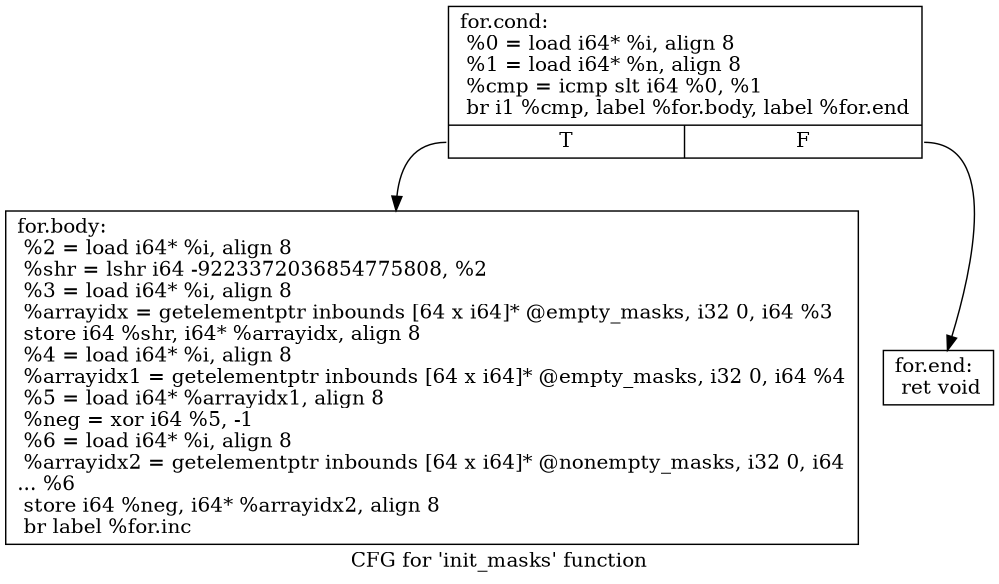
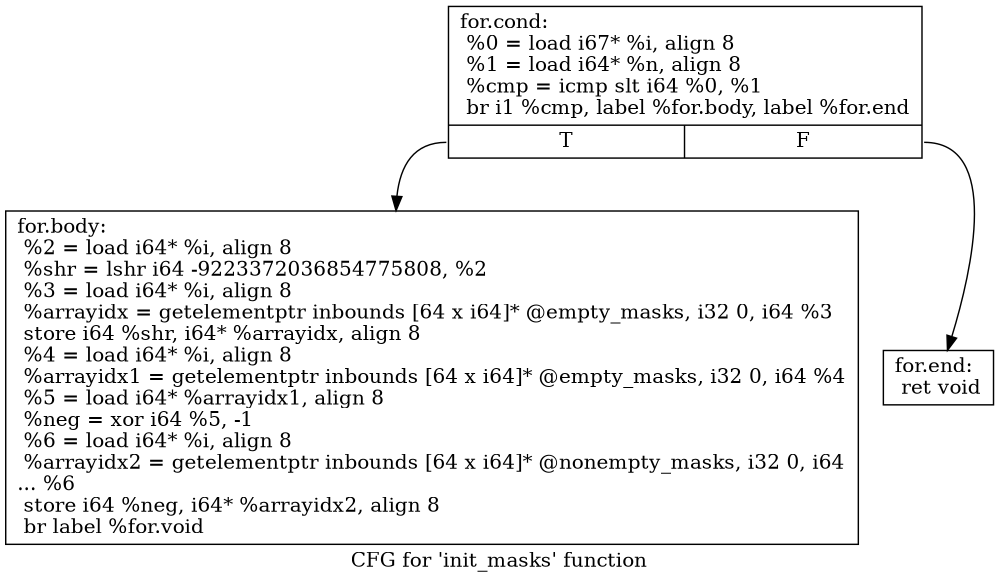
node "for.cond:": text "%0 = load i64* %i, align 8" -> "%0 = load i67* %i, align 8"
node "for.body:": text "br label %for.inc" -> "br label %for.void"
